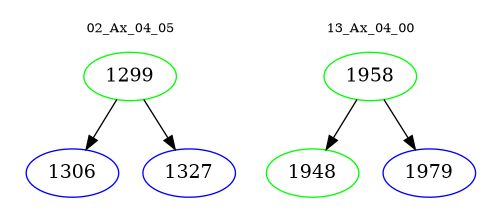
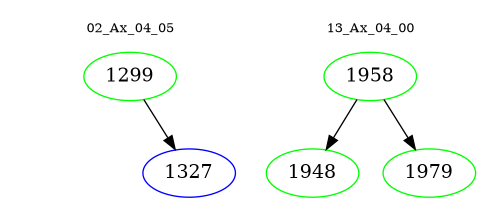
node "1306": removed
node "1979": color blue -> green
